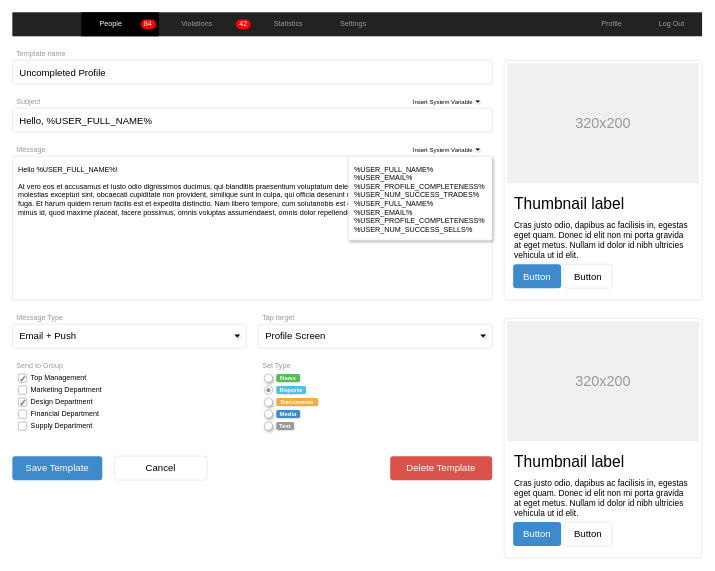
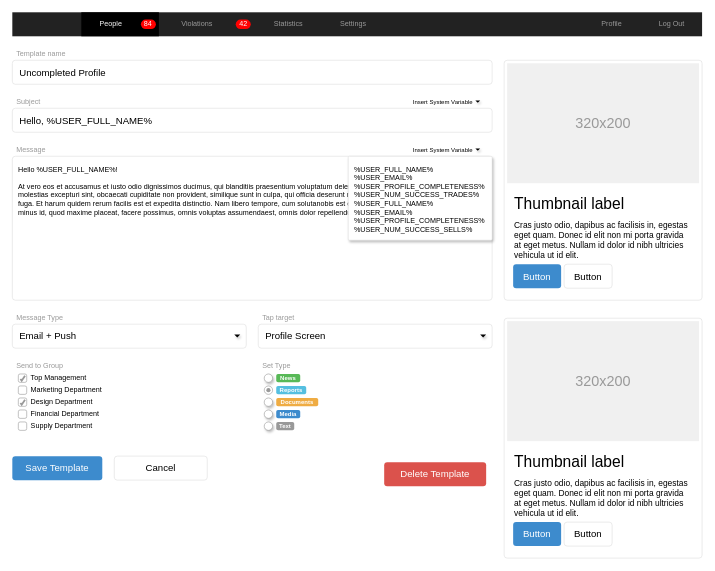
node "Delete Template": moved (441, 468) -> (435, 474)
